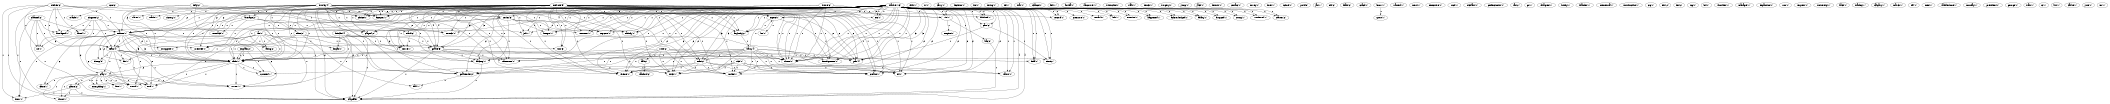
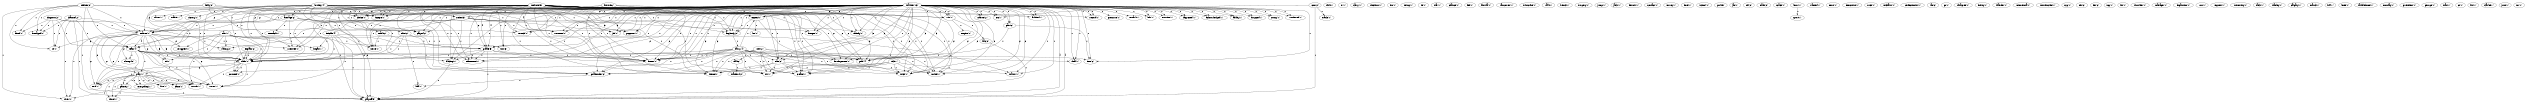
edge "knickle(4)" -> "backup(1)": removed, label "1"
edge "rick(1)" -> "goaltender(2)": removed, label "1"
